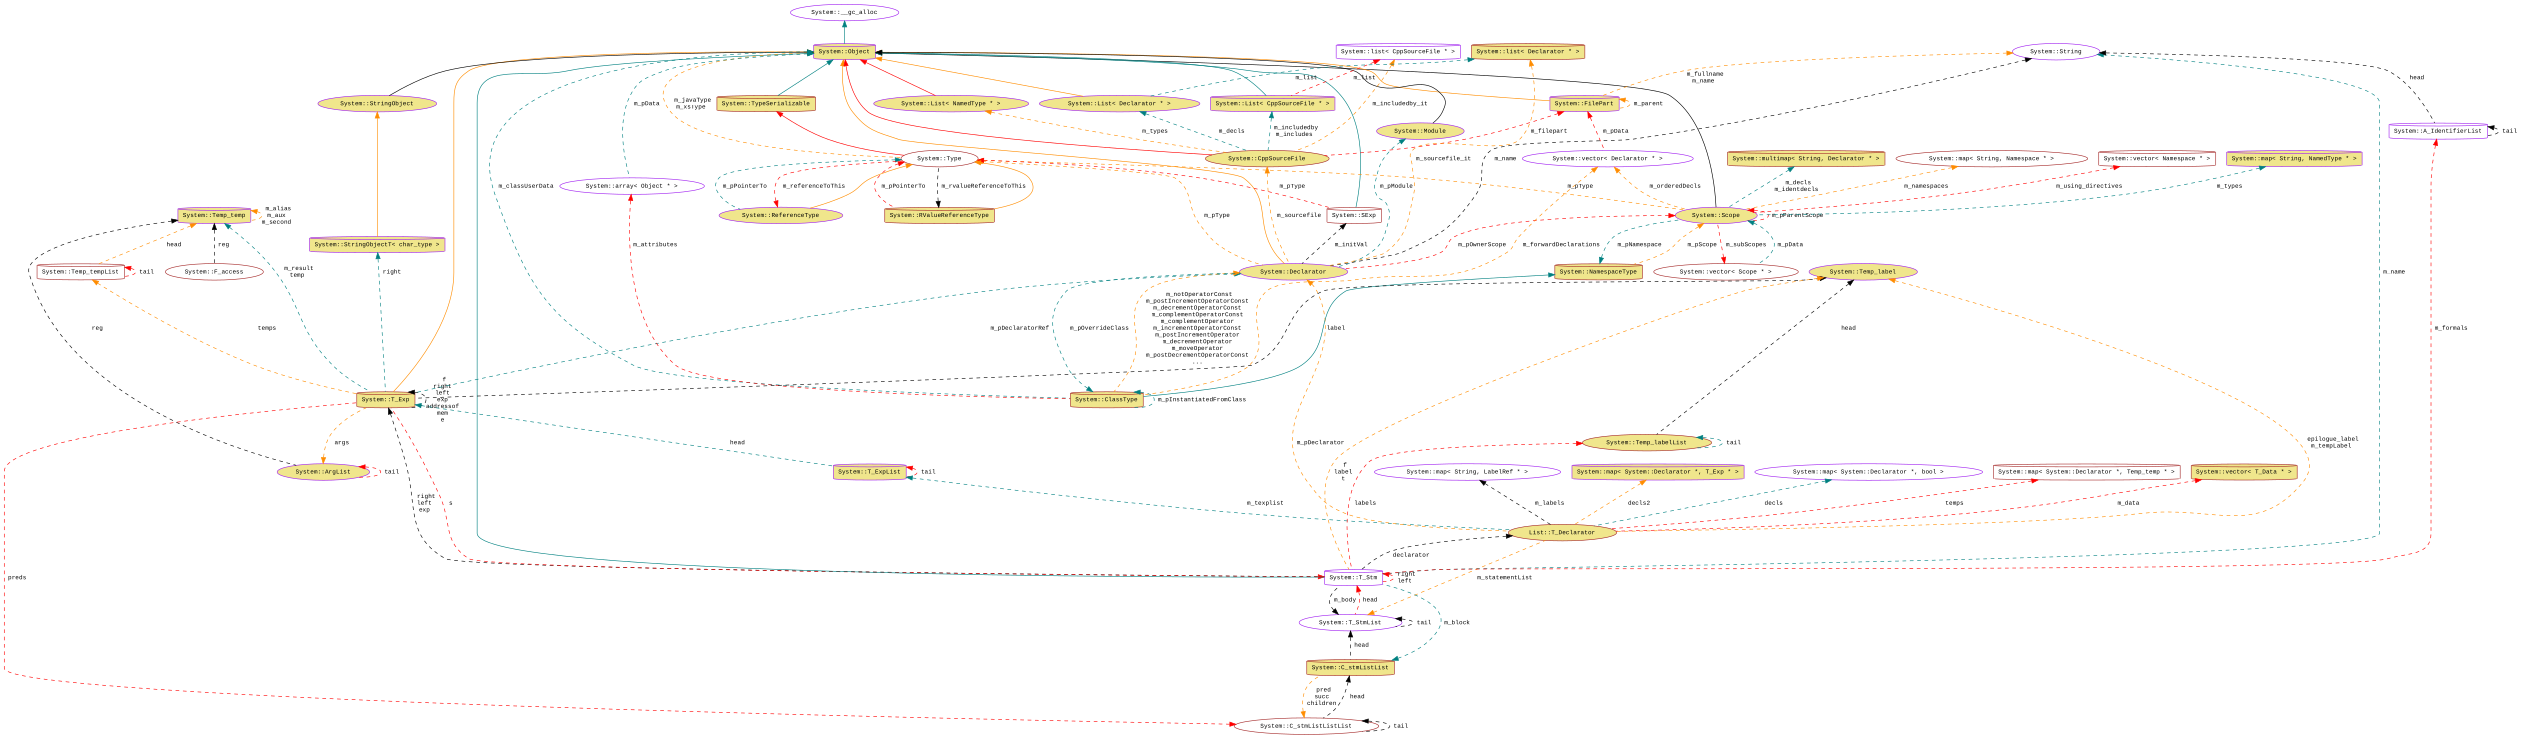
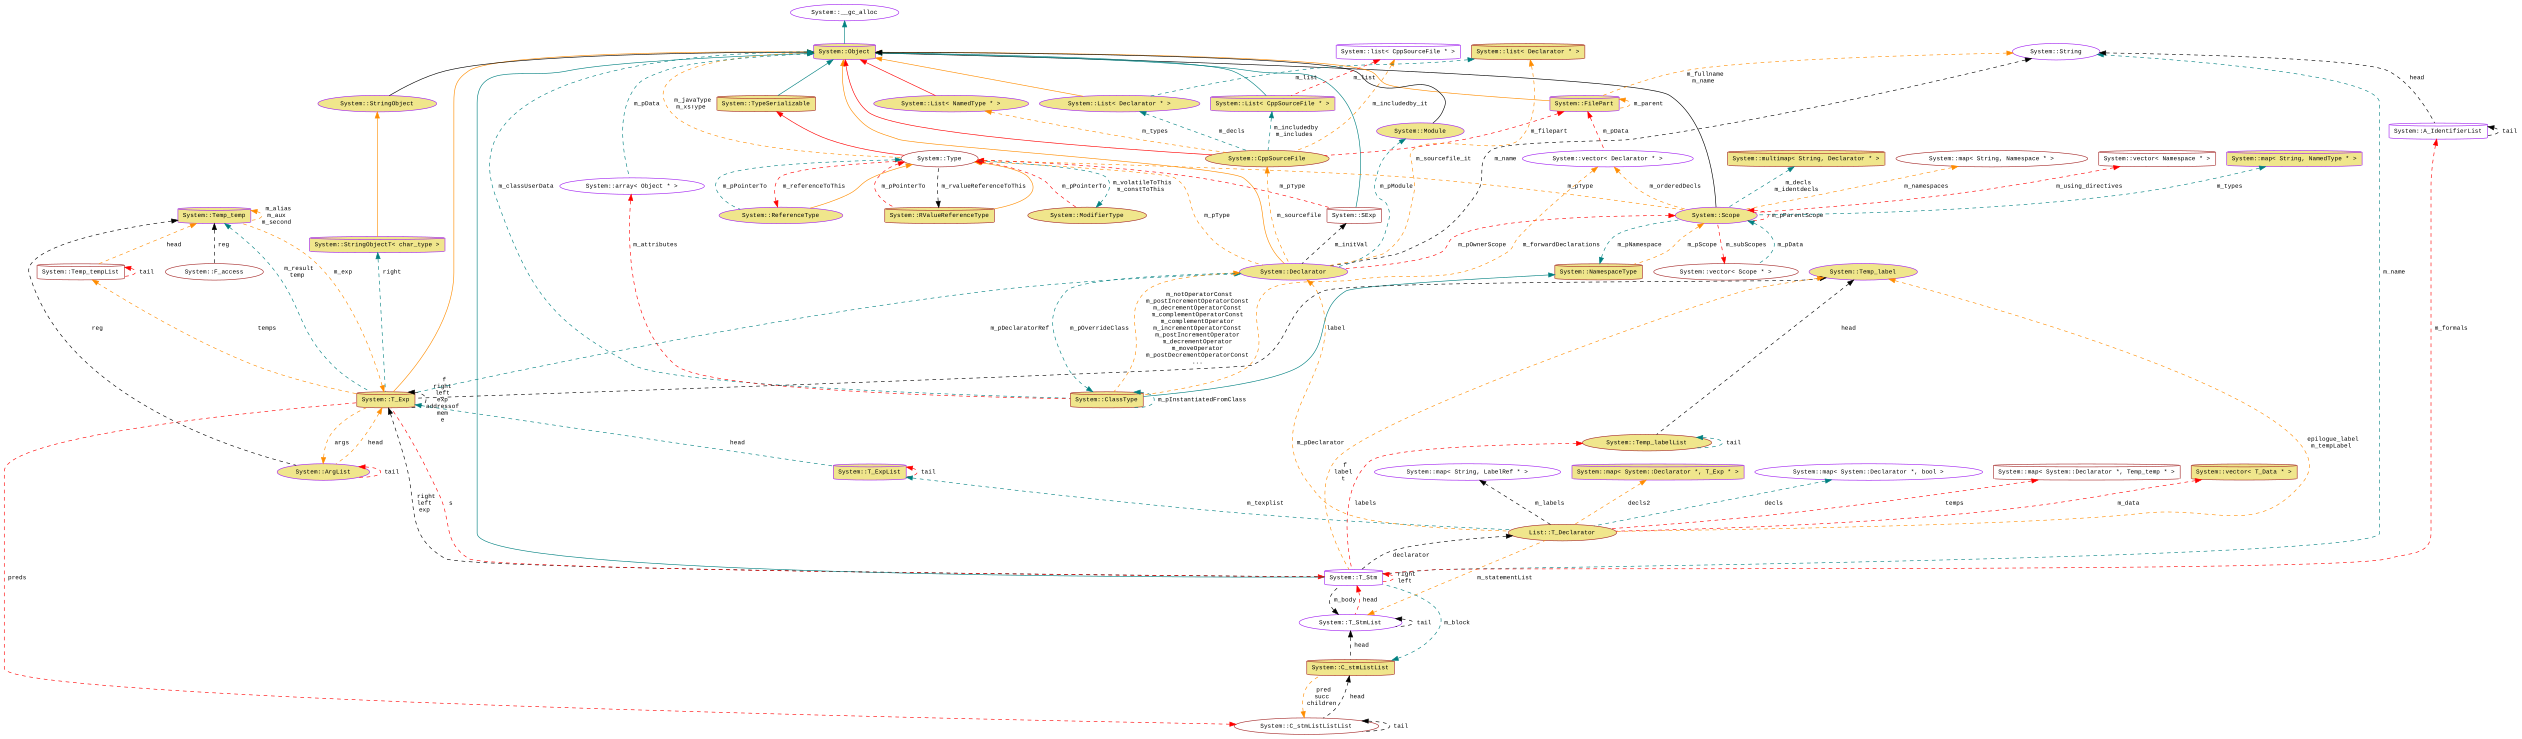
node "System::ModifierType": added
edge "System::Temp_temp" -> "System::T_Exp": added, label "m_exp"
edge "System::ArgList" -> "System::T_Exp": added, label "head"
